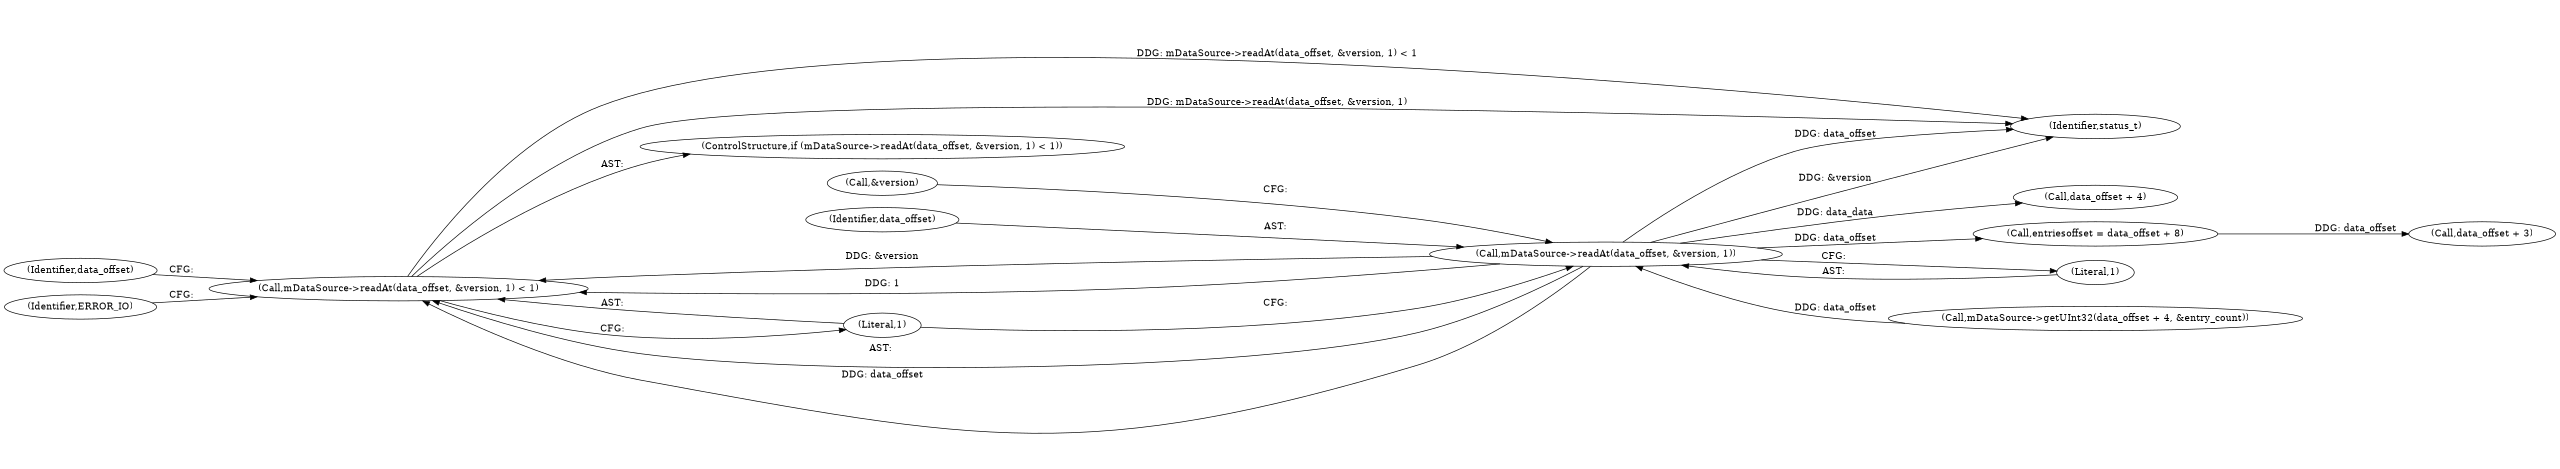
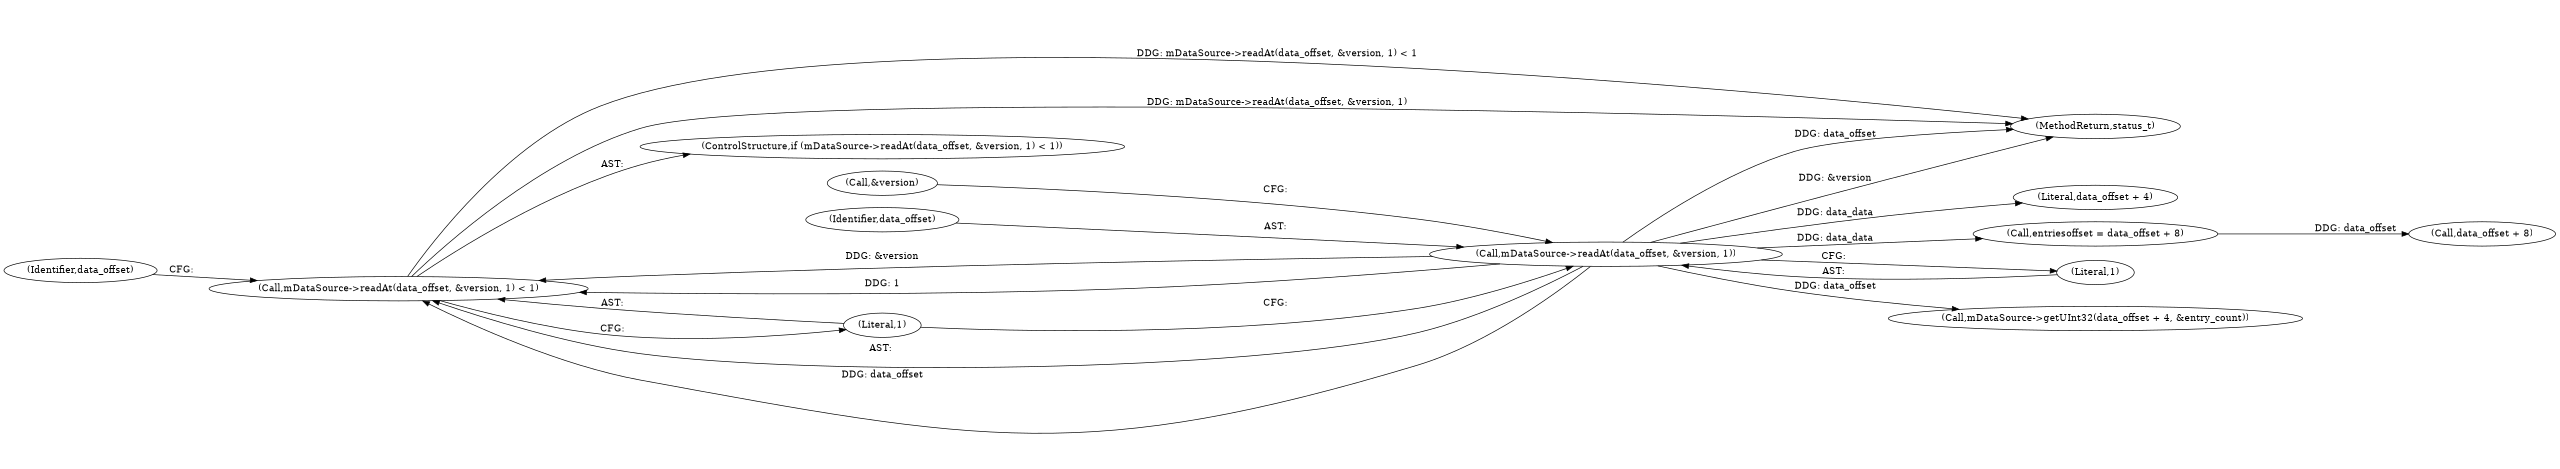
node "(Identifier,status_t)": label "(Identifier,status_t)" -> "(MethodReturn,status_t)"
node "(Call,data_offset + 4)": label "(Call,data_offset + 4)" -> "(Literal,data_offset + 4)"
node "(Call,data_offset + 3)": label "(Call,data_offset + 3)" -> "(Call,data_offset + 8)"
edge "(Call,mDataSource->readAt(data_offset, &version, 1))" -> "(Call,entriesoffset = data_offset + 8)": label "DDG: data_offset" -> "DDG: data_data"
node "(Identifier,ERROR_IO)": removed
edge "(Call,mDataSource->getUInt32(data_offset + 4, &entry_count))" -> "(Call,mDataSource->readAt(data_offset, &version, 1))": reversed
